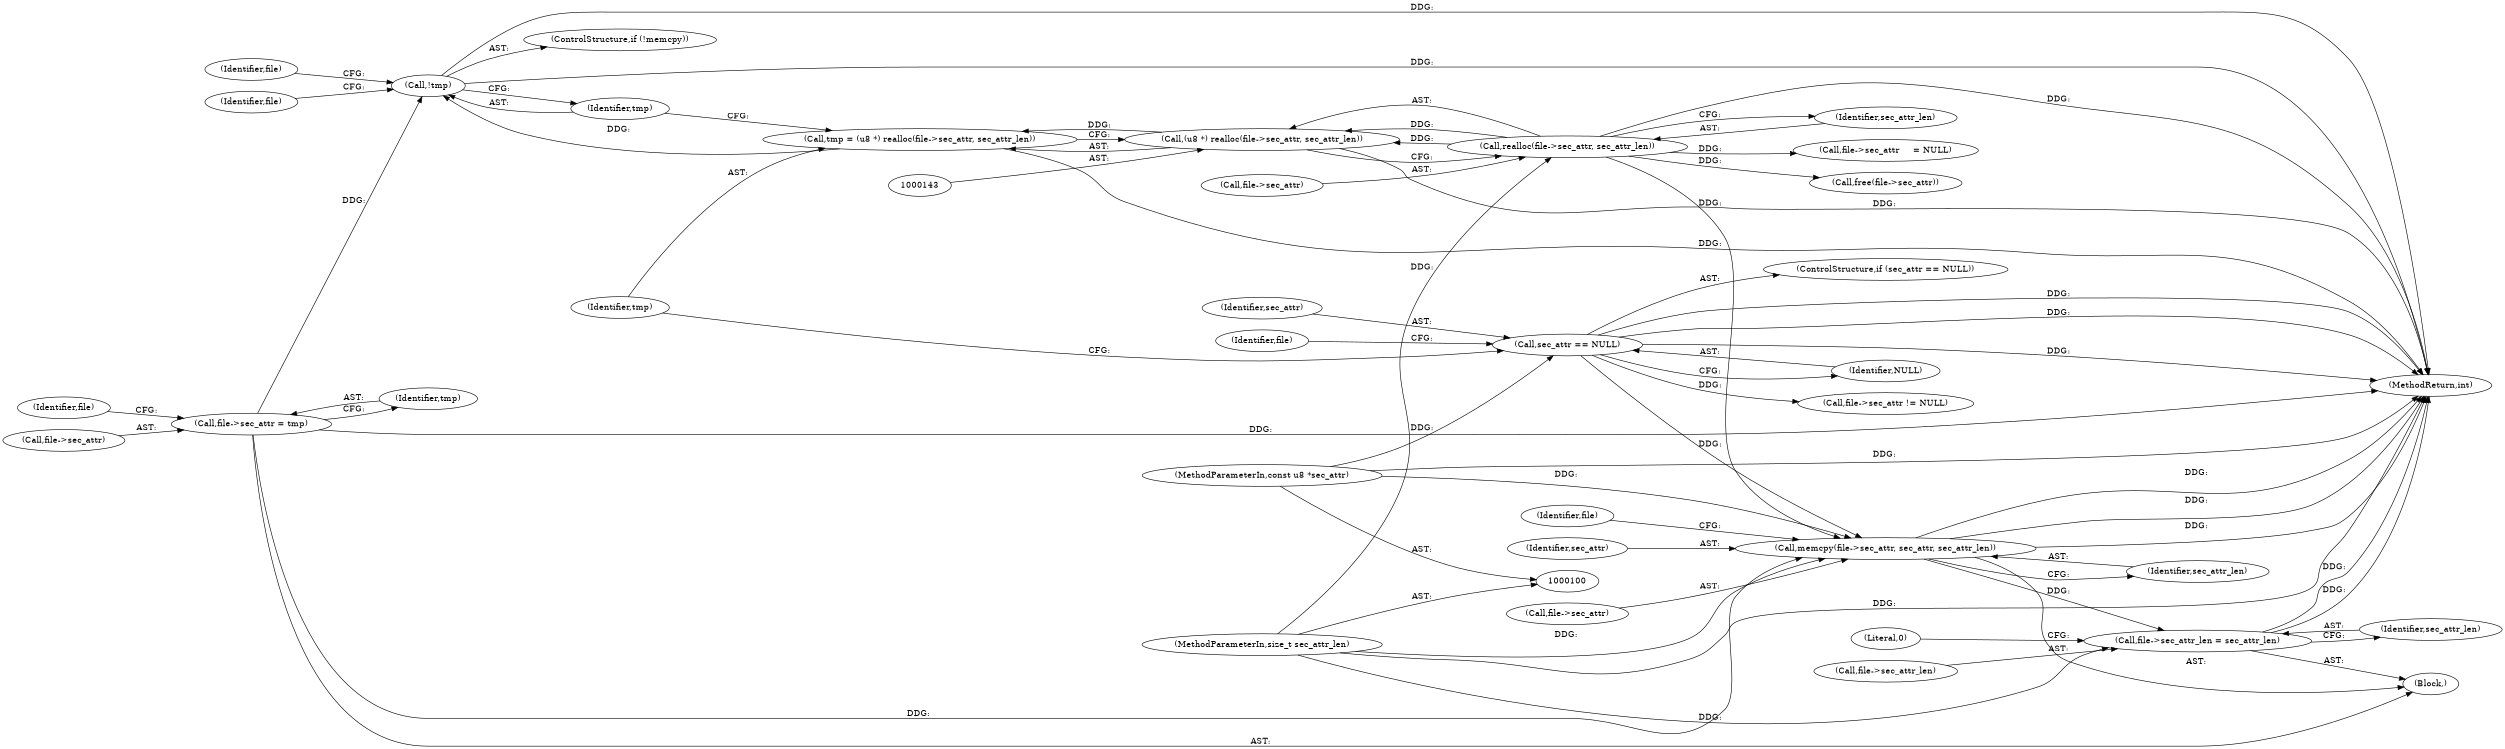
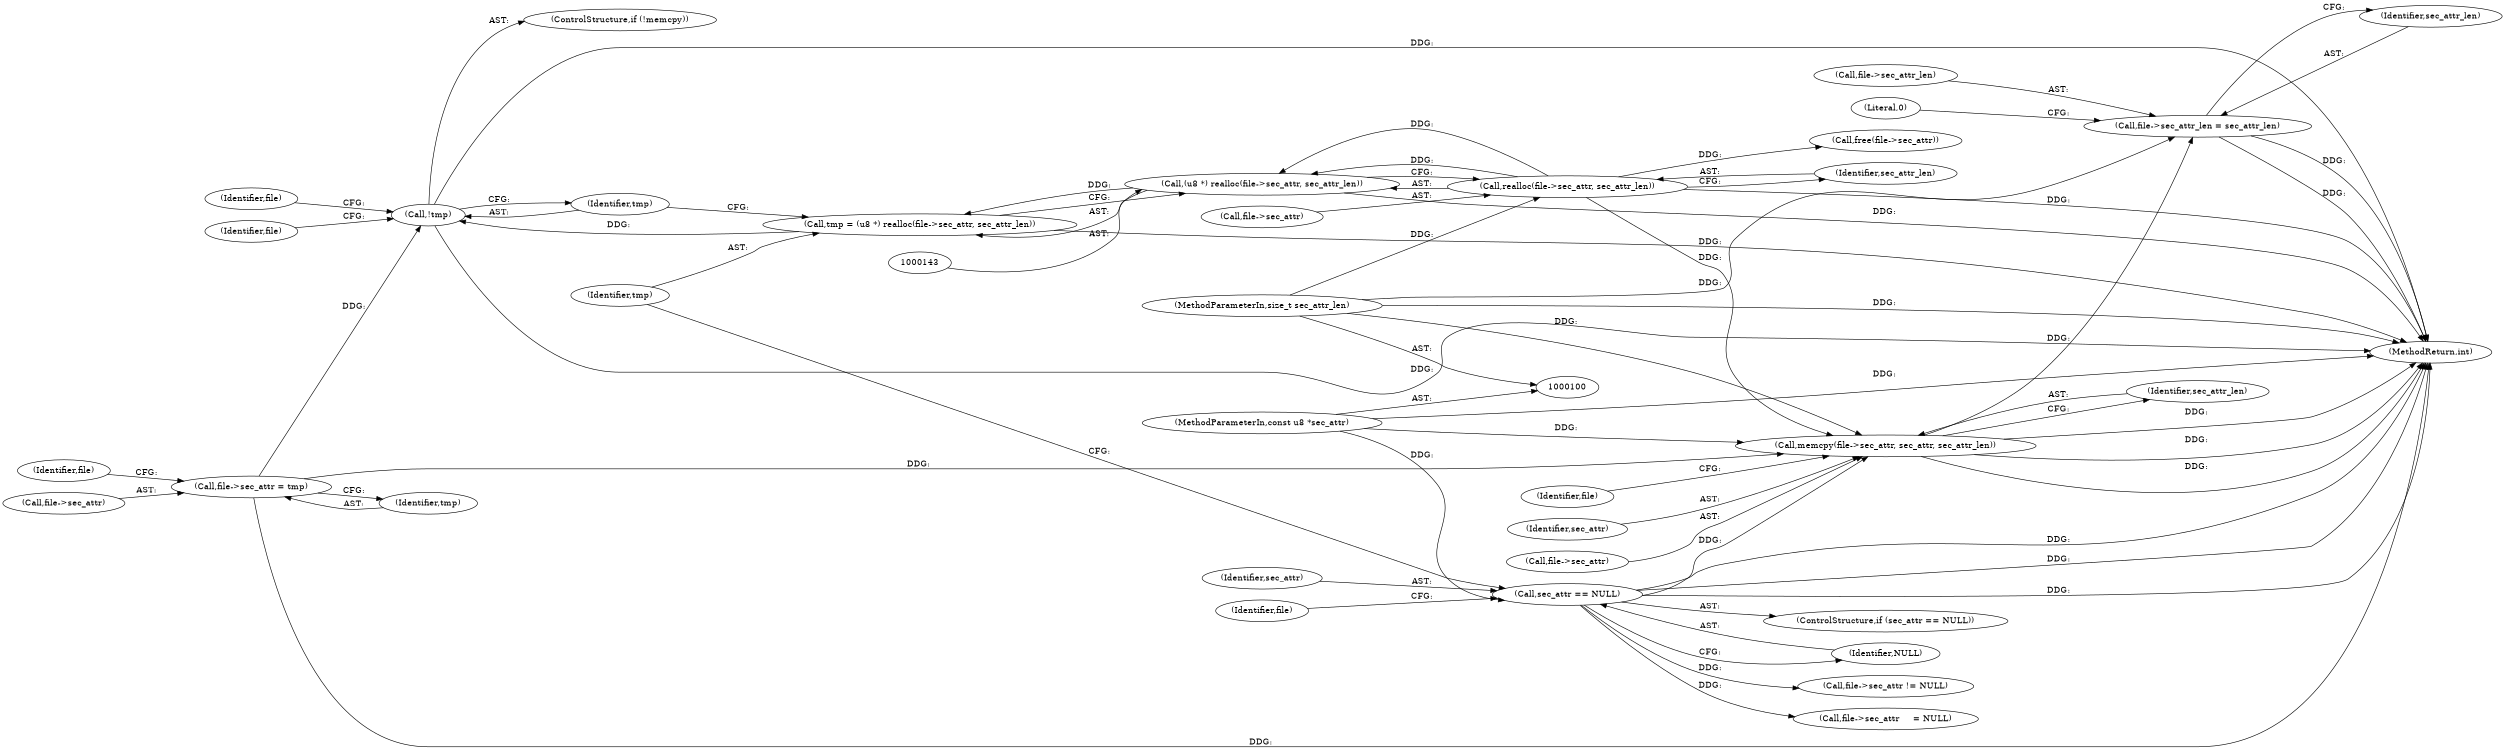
edge "(Call,realloc(file->sec_attr, sec_attr_len))" -> "(Call,file->sec_attr     = NULL)": now "(Call,sec_attr == NULL)" -> "(Call,file->sec_attr     = NULL)"
node "(Block,)": removed
